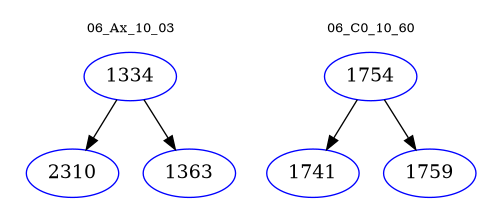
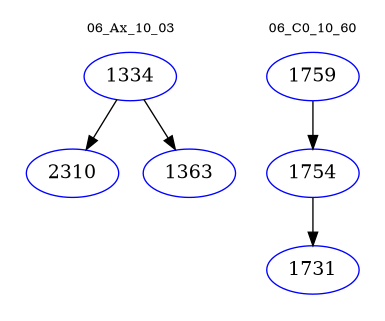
edge "1754" -> "1759": reversed
node "1741": label "1741" -> "1731"
